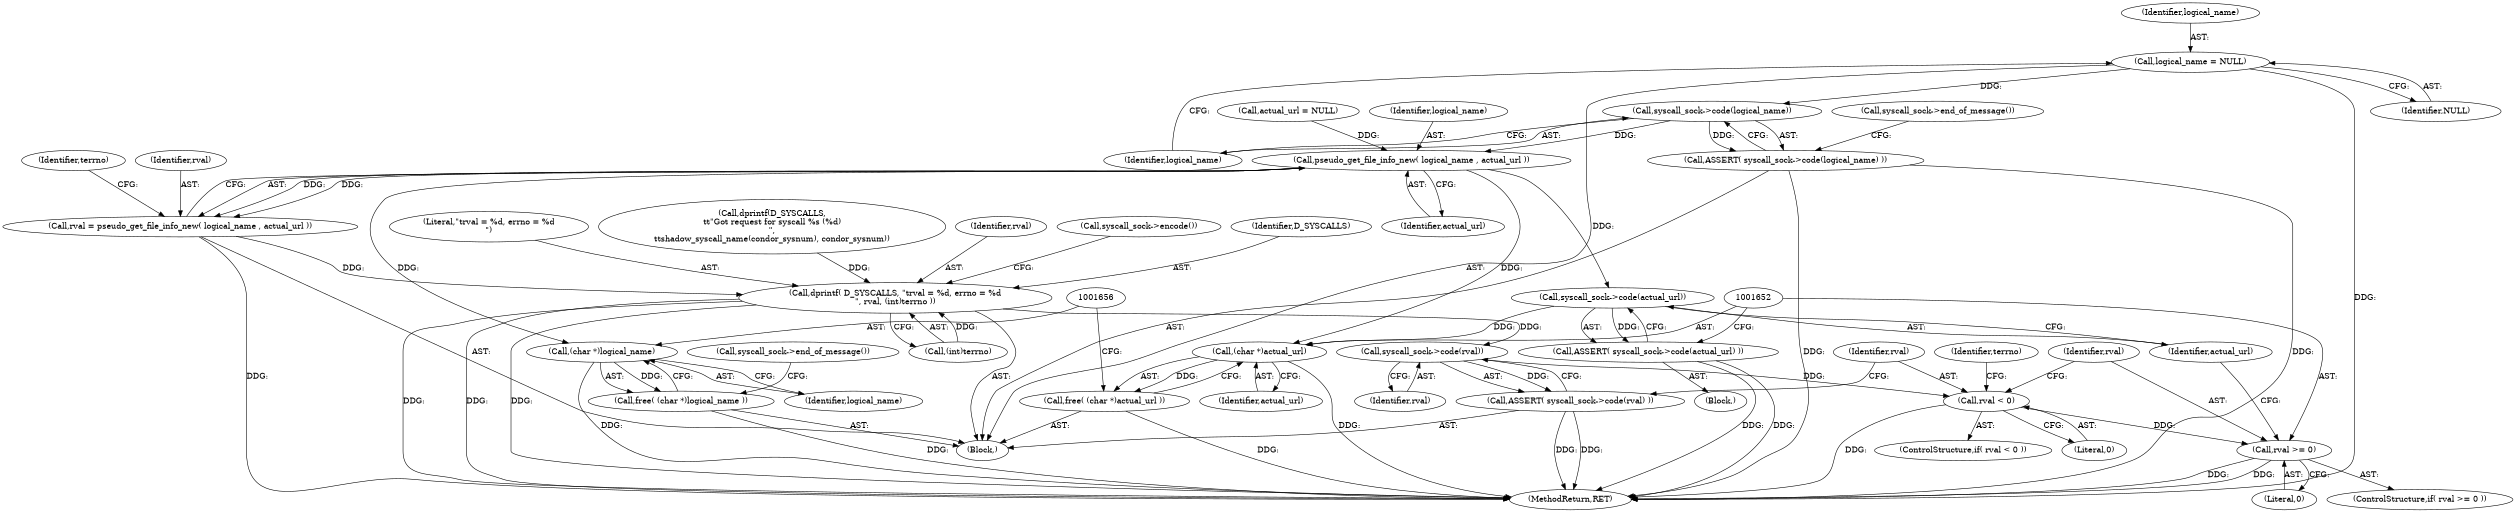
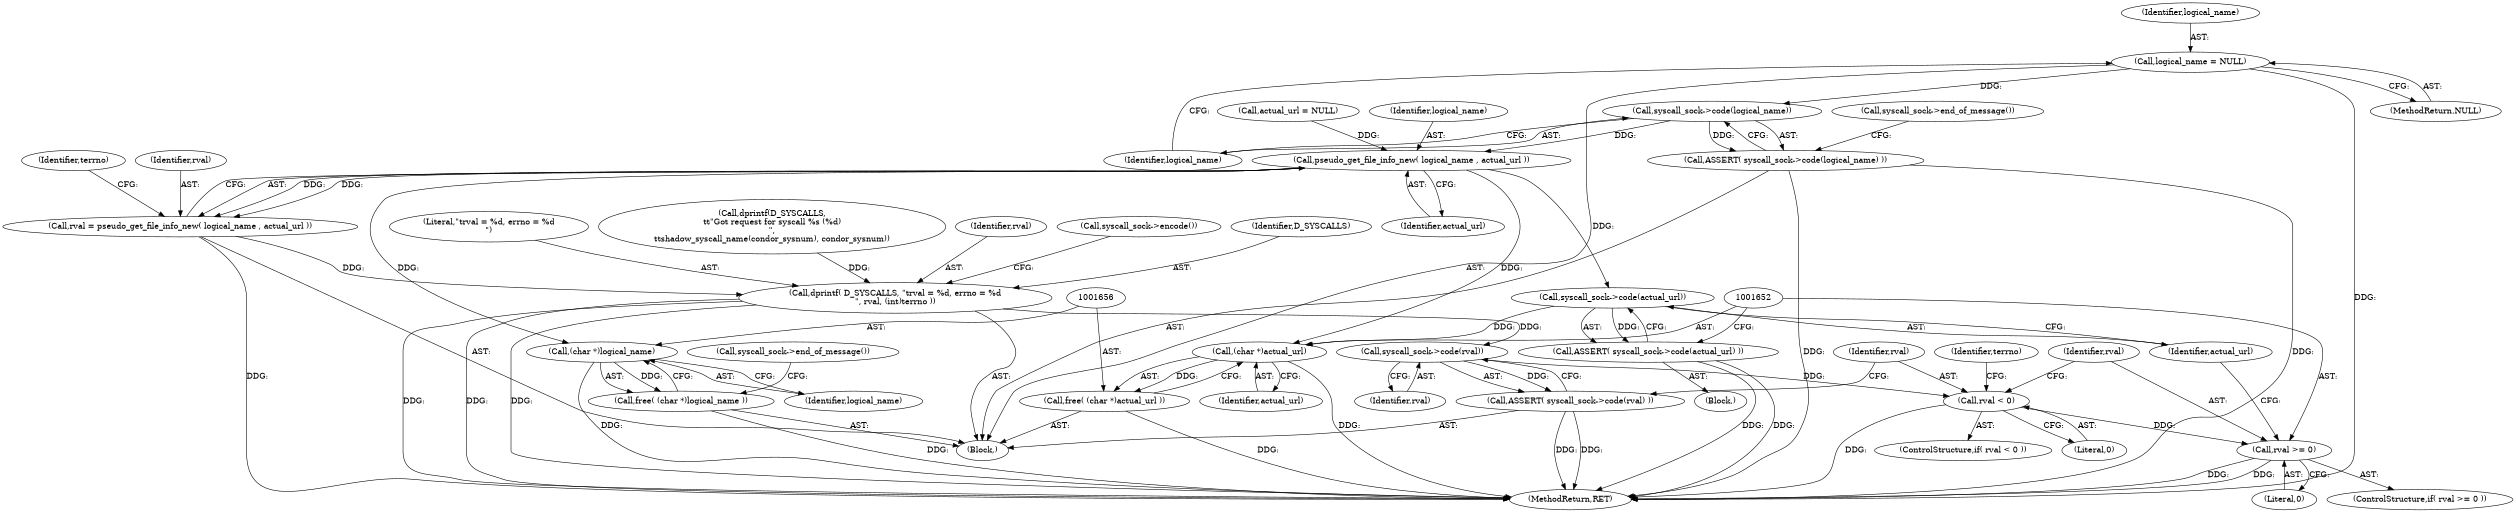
node "(Identifier,NULL)": label "(Identifier,NULL)" -> "(MethodReturn,NULL)"
node "(Call,(int)terrno)": removed
edge "1001656" -> "(Call,free( (char *)actual_url ))": label "CFG: " -> "AST: "
